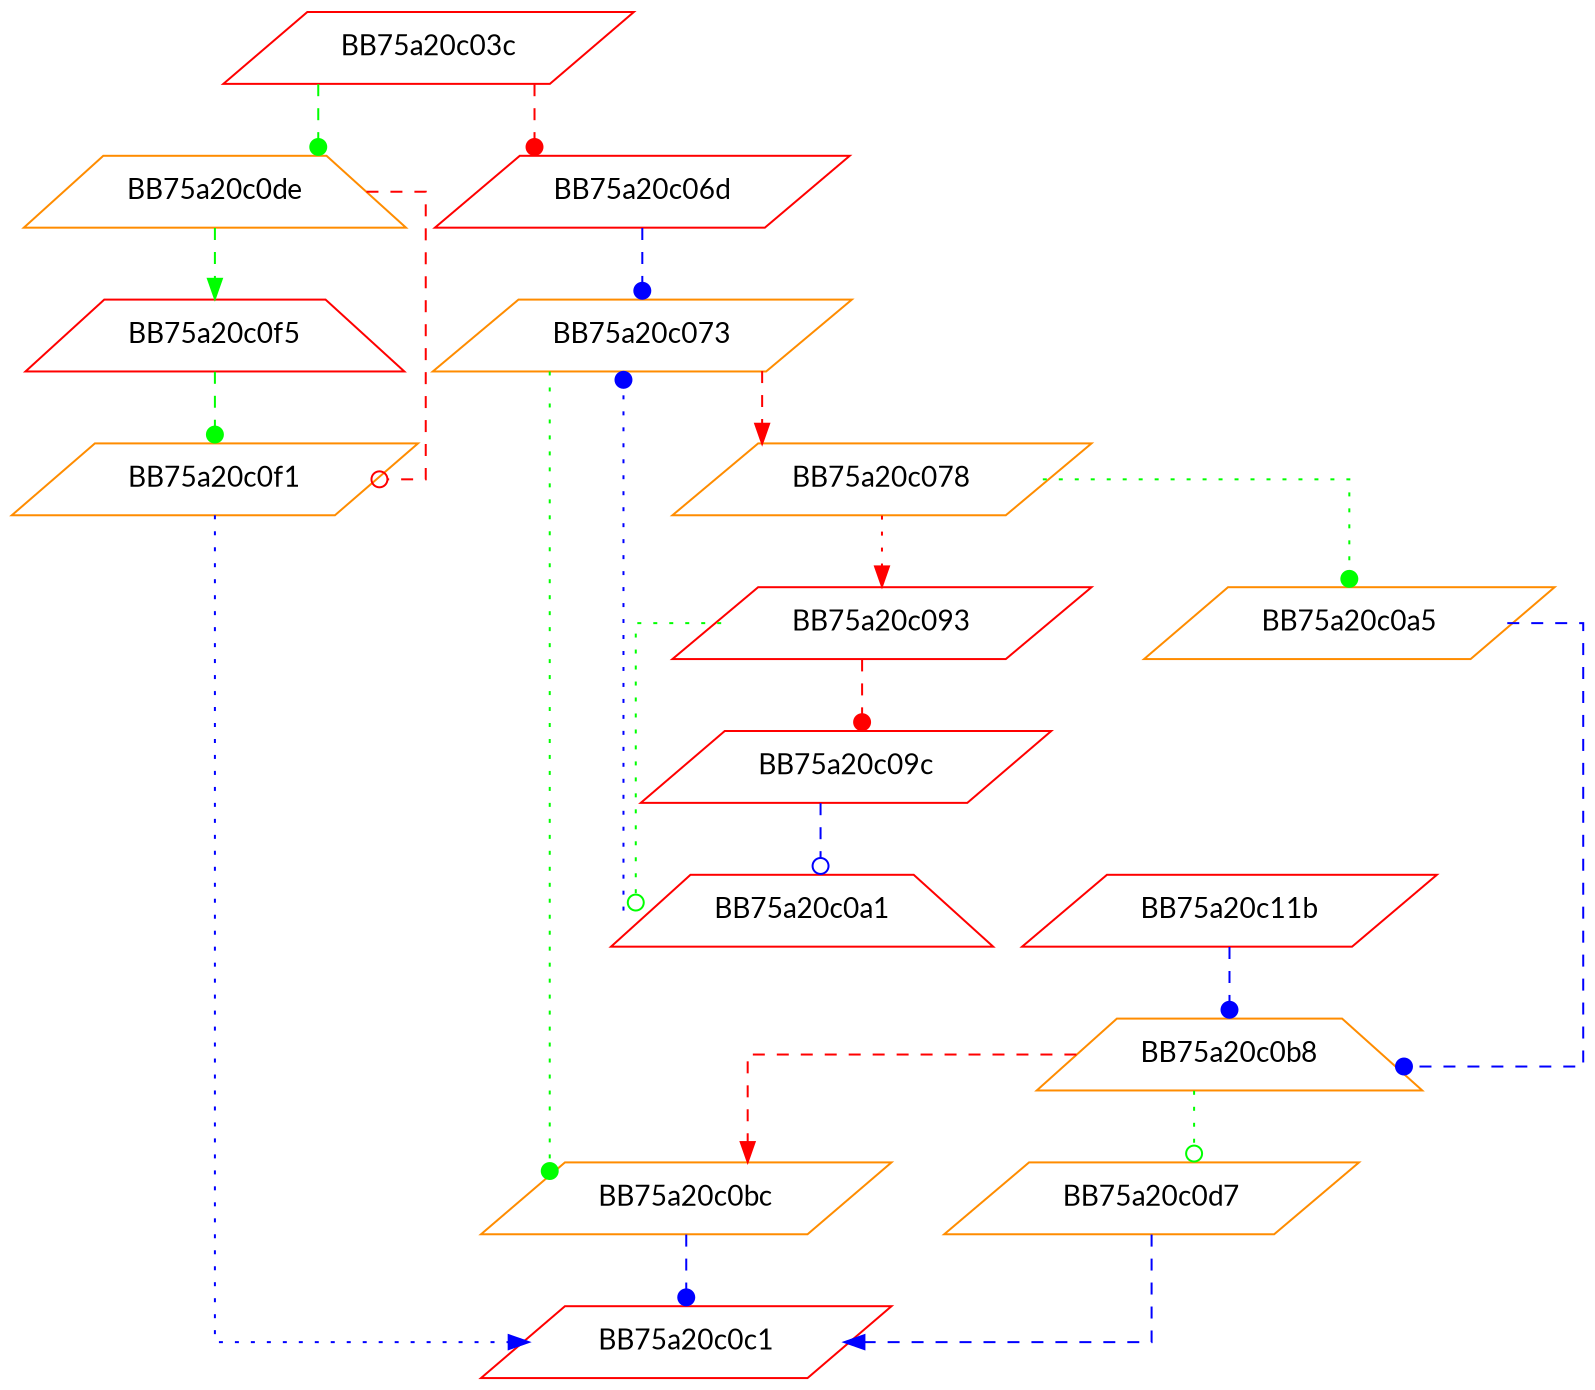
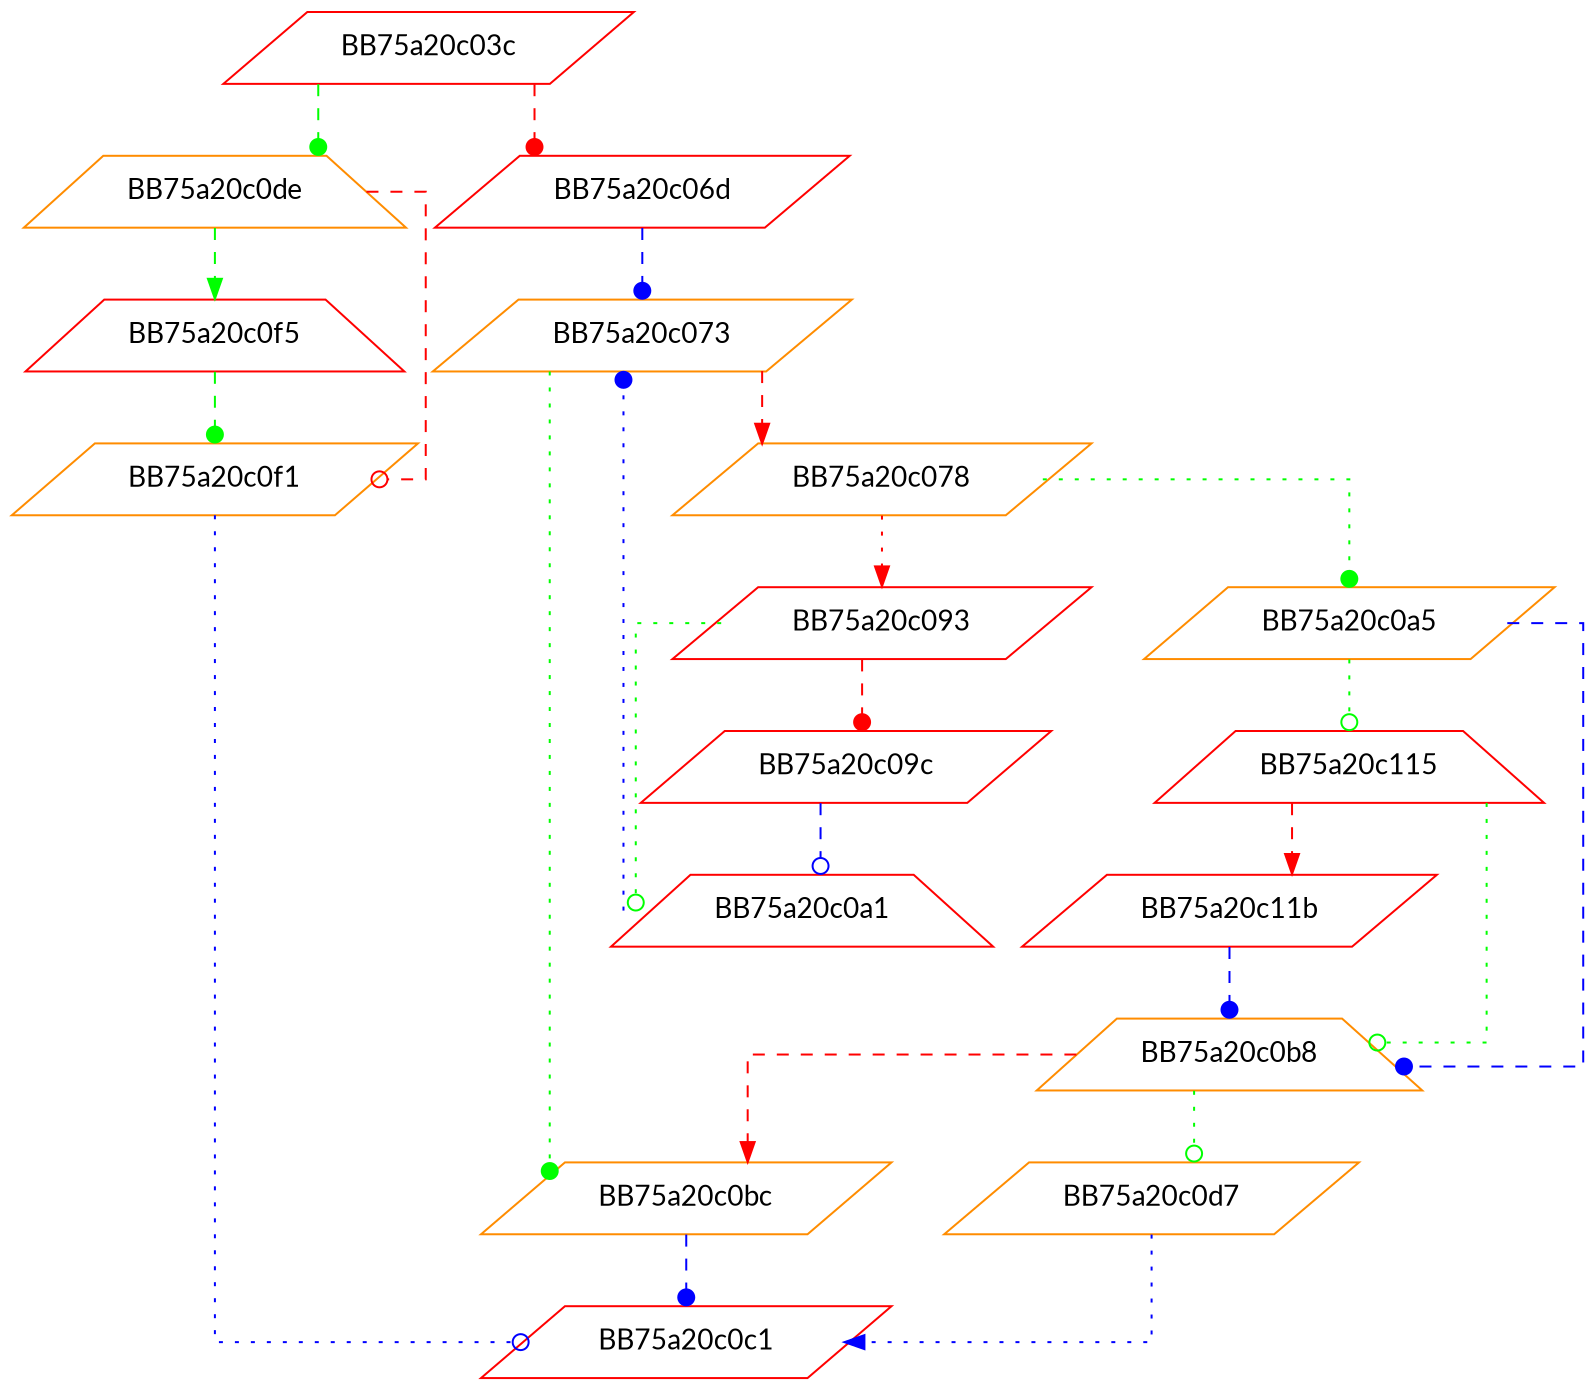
node "BB75a20c115": added
edge "BB75a20c0f1" -> "BB75a20c0c1": arrowhead normal -> odot
edge "BB75a20c0d7" -> "BB75a20c0c1": style dashed -> dotted
